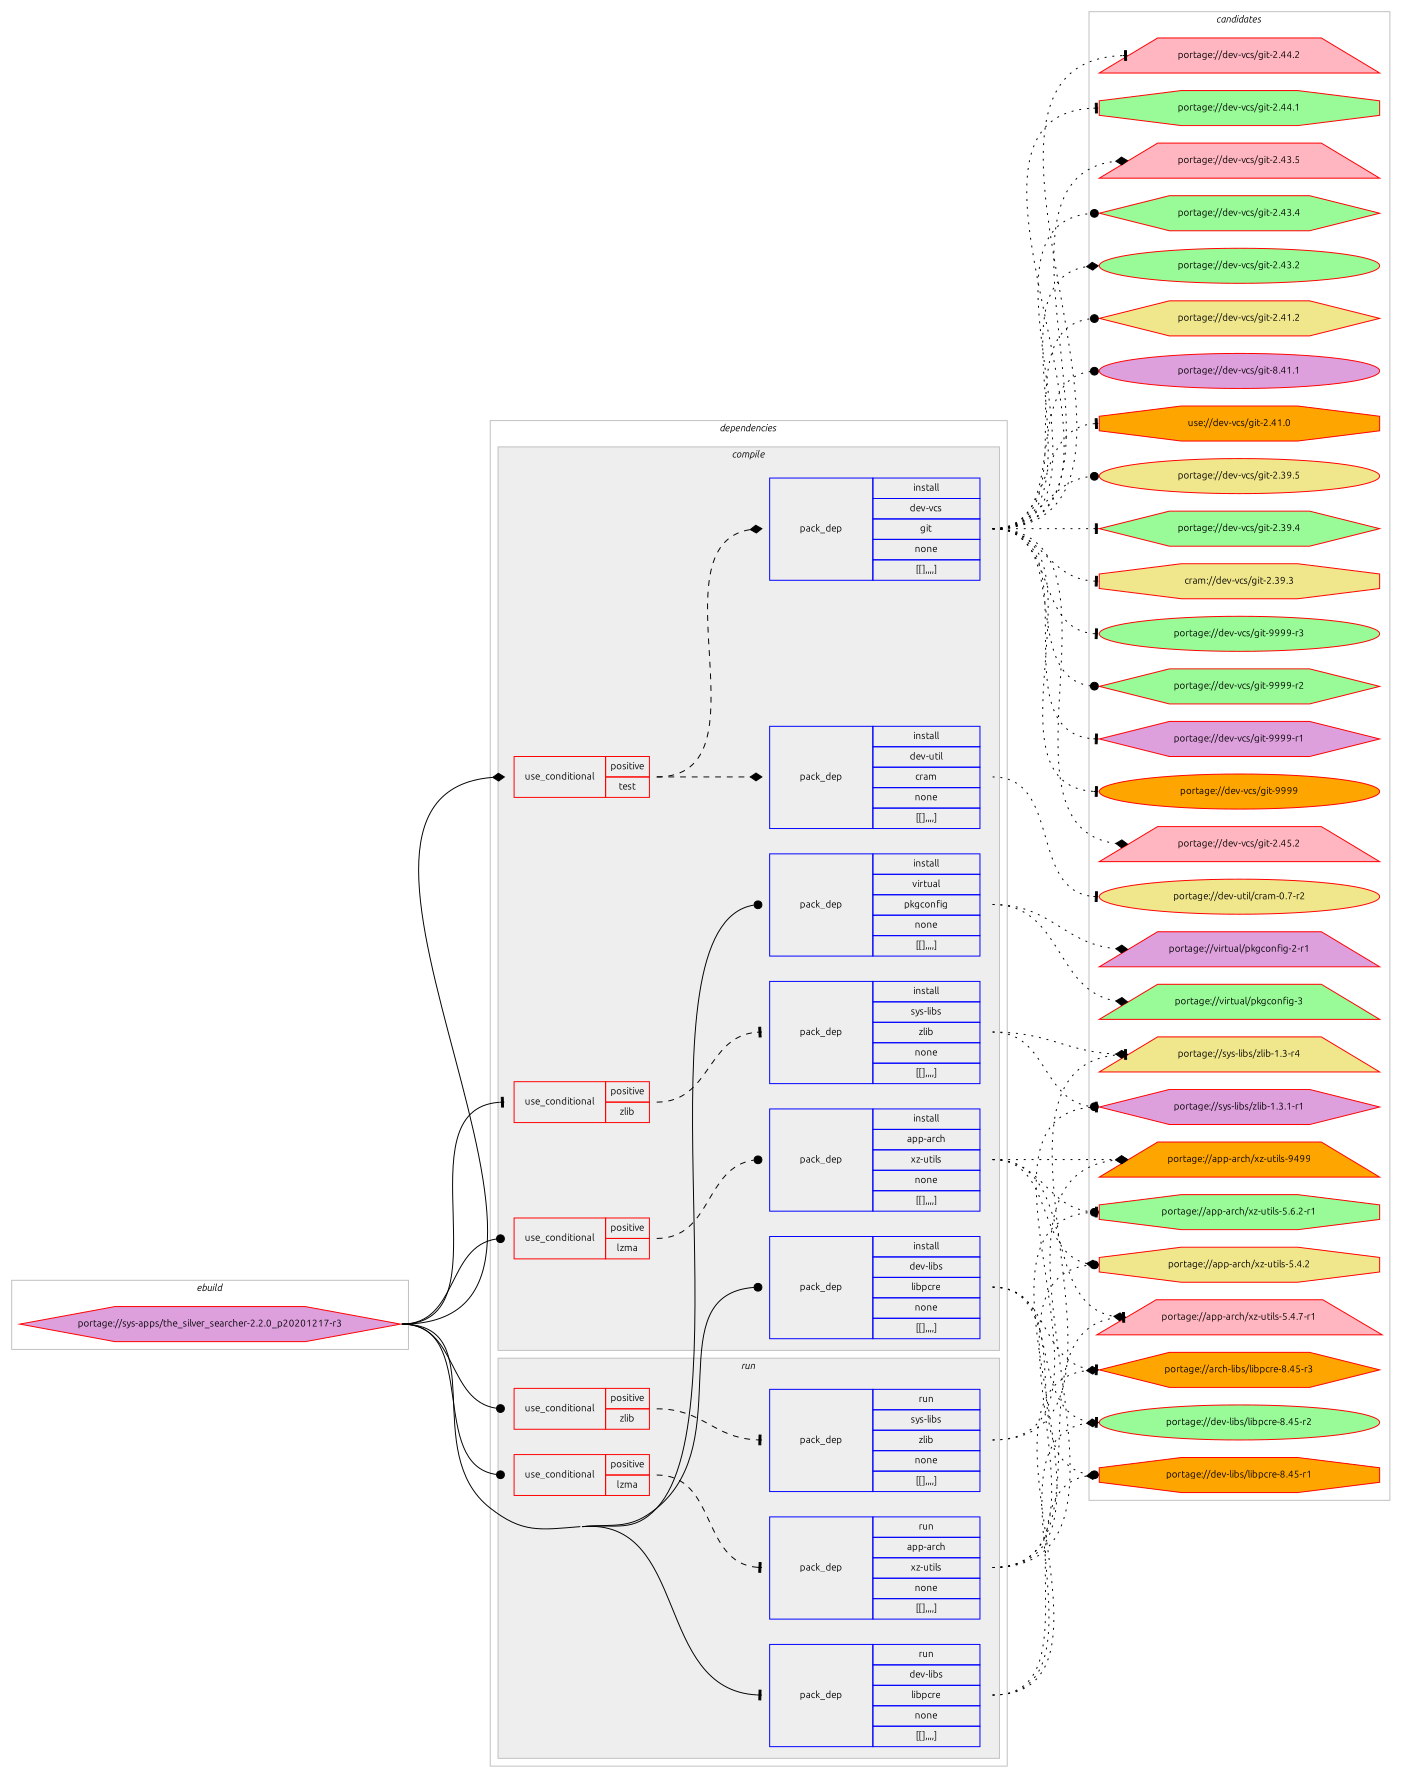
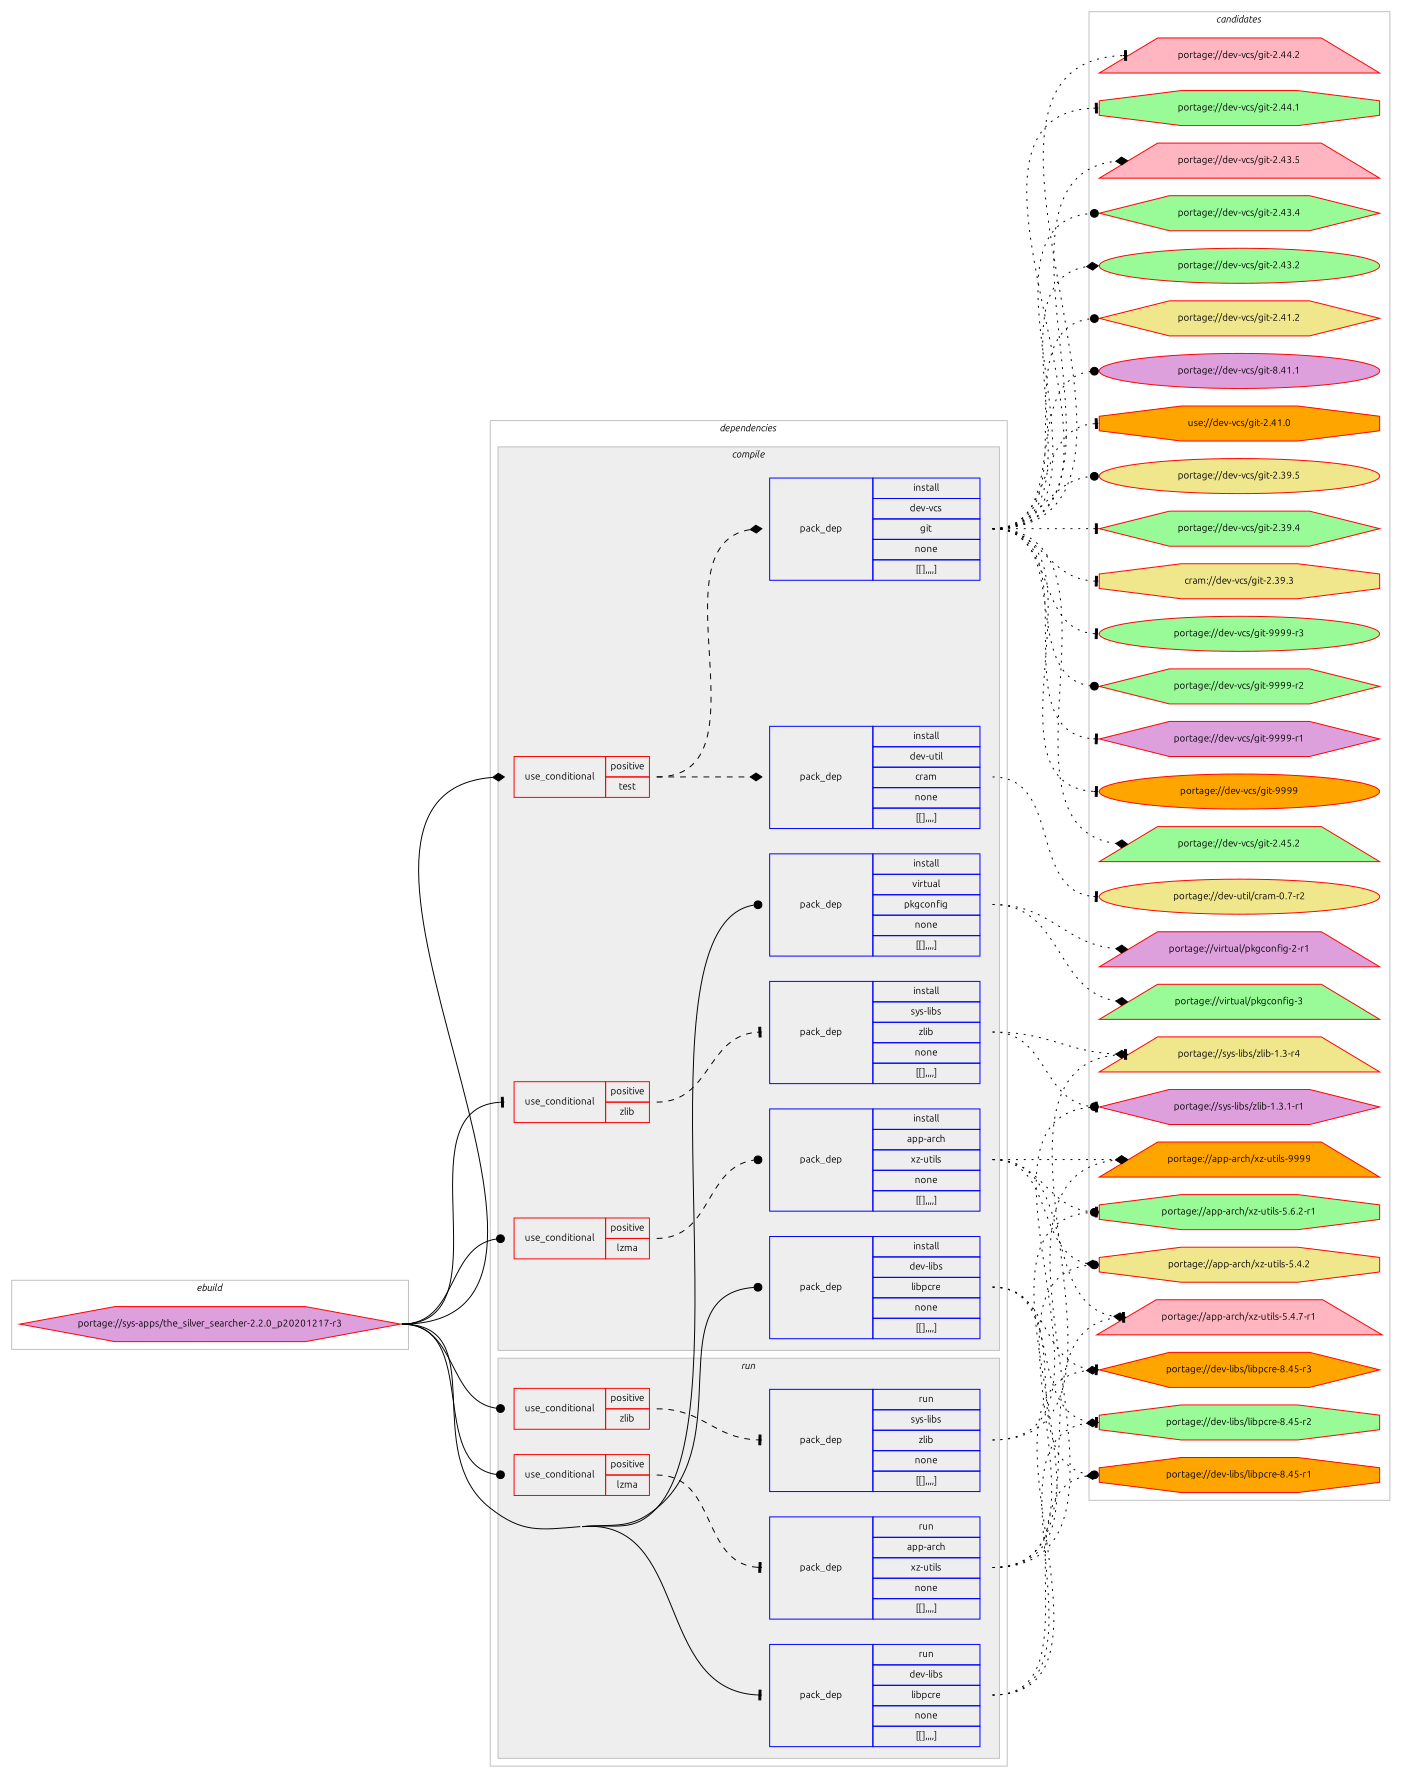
node "portage://dev-vcs/git-2.45.2": fillcolor lightpink -> palegreen
node "portage://app-arch/xz-utils-9499": label "portage://app-arch/xz-utils-9499" -> "portage://app-arch/xz-utils-9999"
node "portage://arch-libs/libpcre-8.45-r3": label "portage://arch-libs/libpcre-8.45-r3" -> "portage://dev-libs/libpcre-8.45-r3"
node "portage://dev-libs/libpcre-8.45-r2": shape ellipse -> octagon
